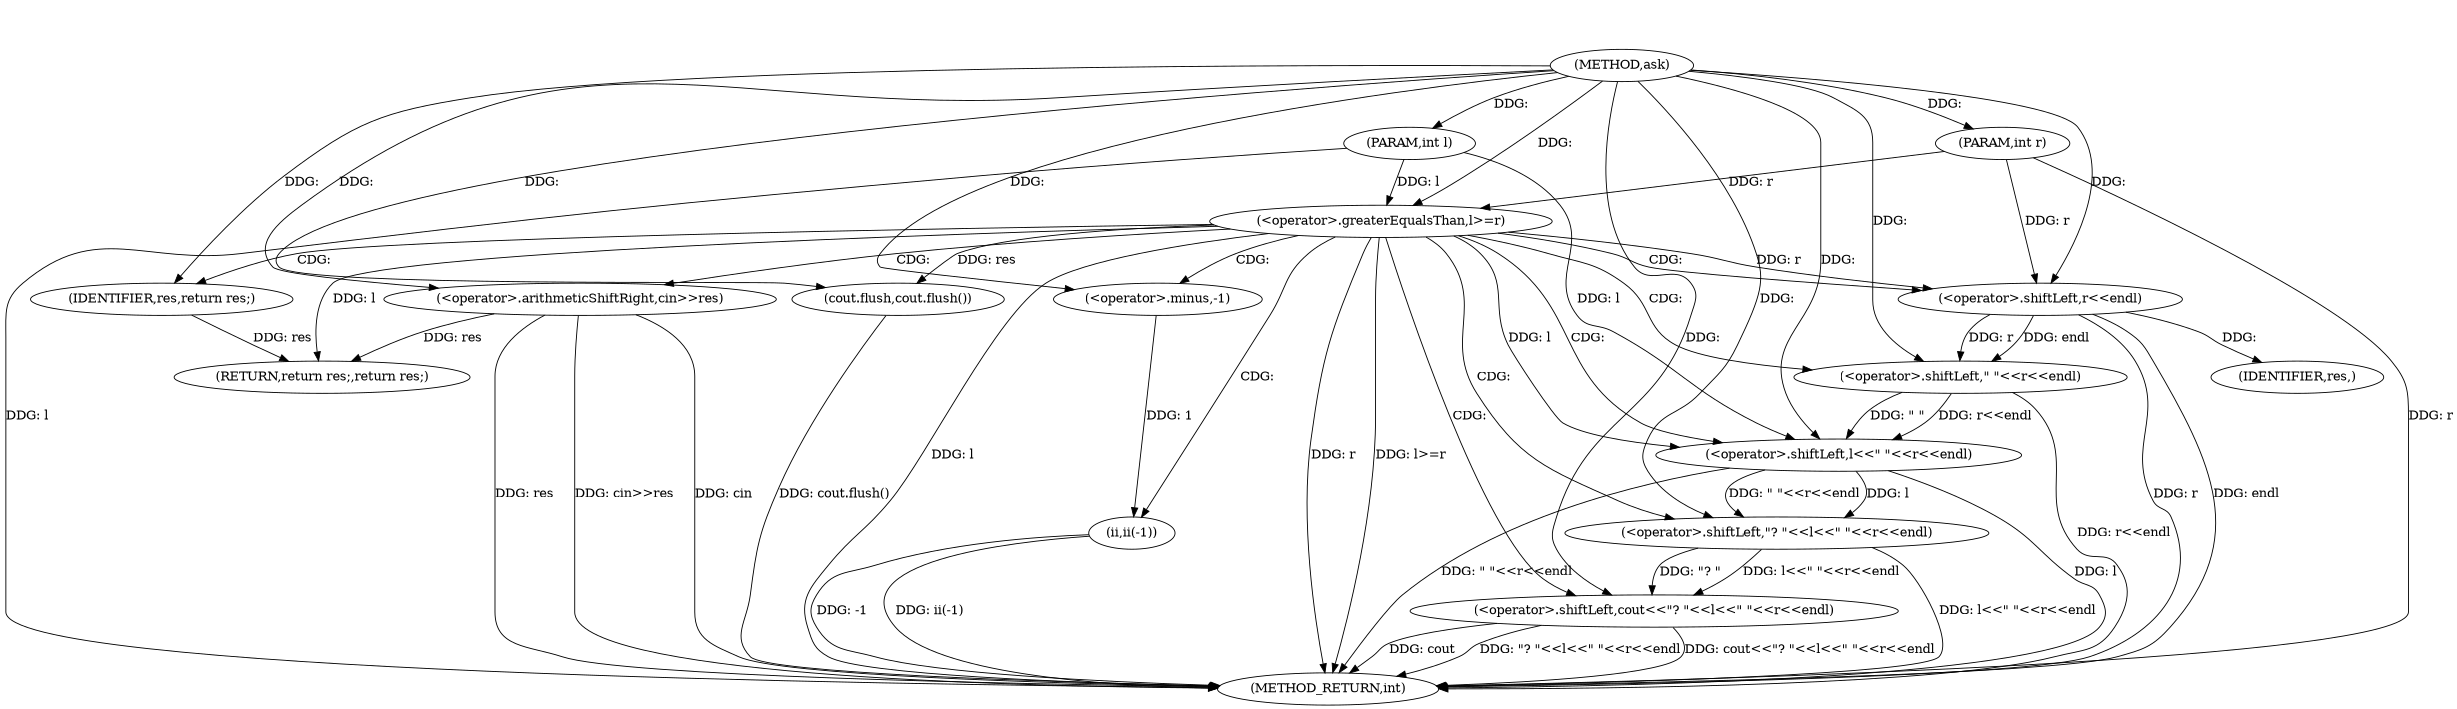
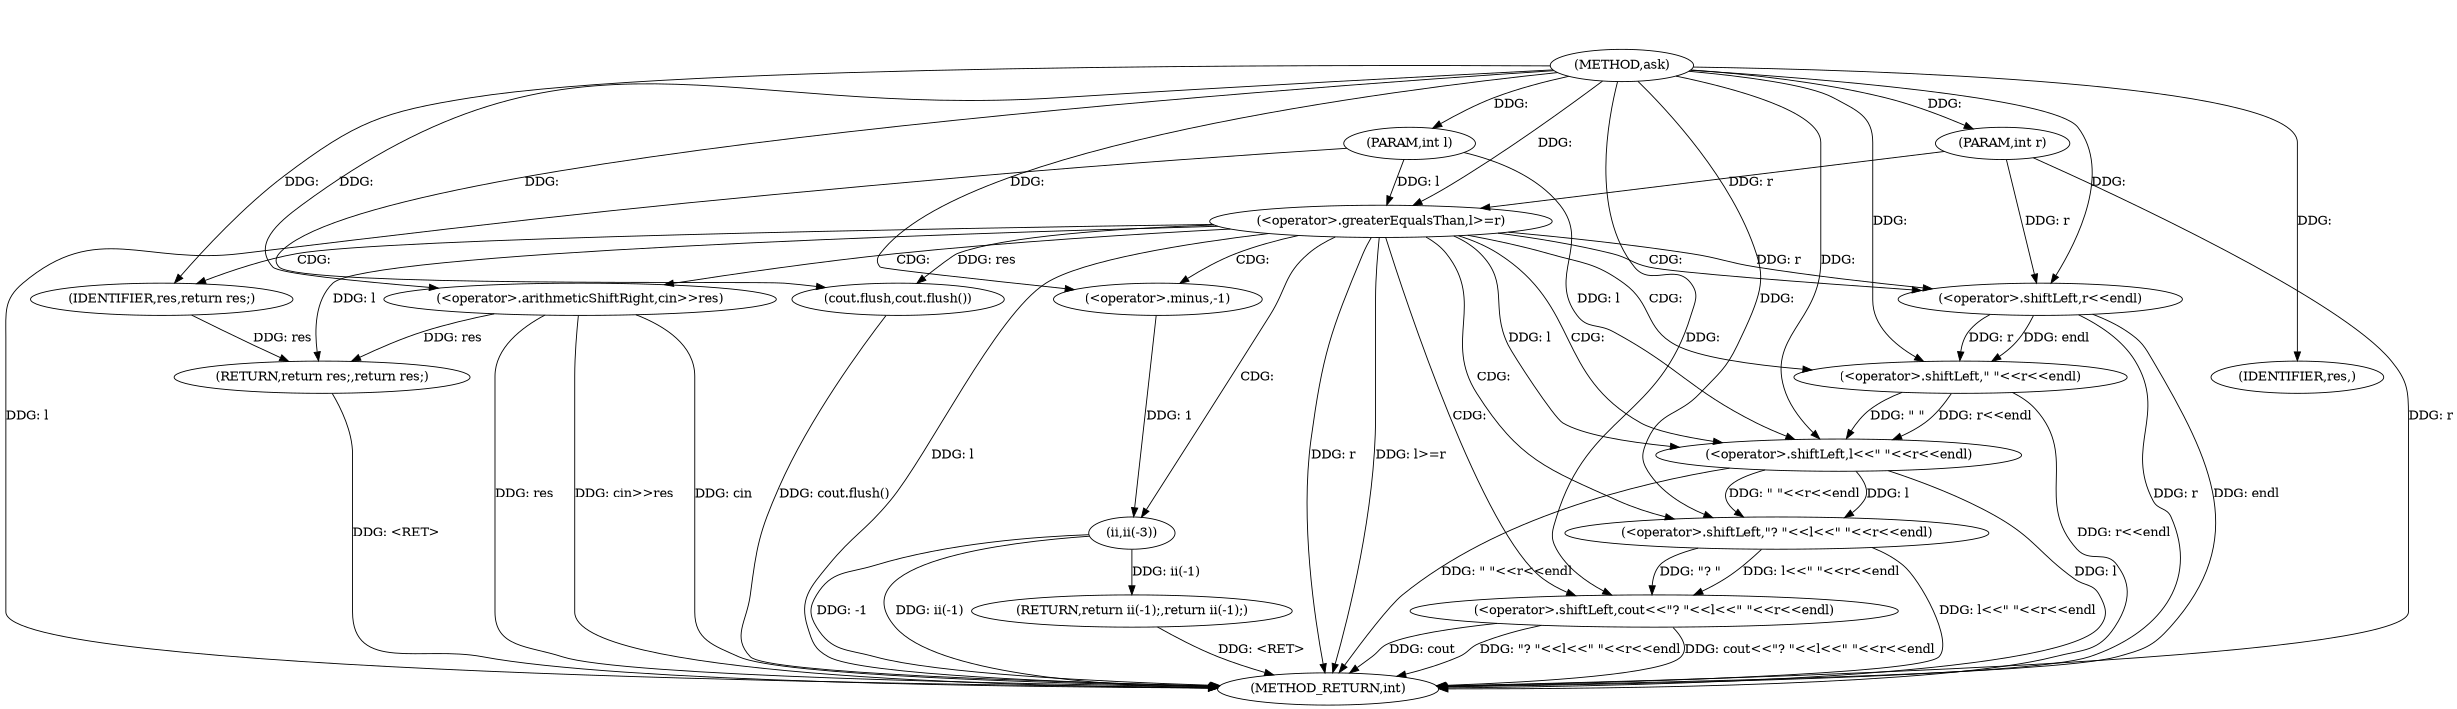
edge "(<operator>.shiftLeft,r<<endl)" -> "(IDENTIFIER,res,)": now "(METHOD,ask)" -> "(IDENTIFIER,res,)"
node "(ii,ii(-1))": label "(ii,ii(-1))" -> "(ii,ii(-3))"
node "(RETURN,return ii(-1);,return ii(-1);)": added
edge "(RETURN,return res;,return res;)" -> "(METHOD_RETURN,int)": added, label "DDG: <RET>"
